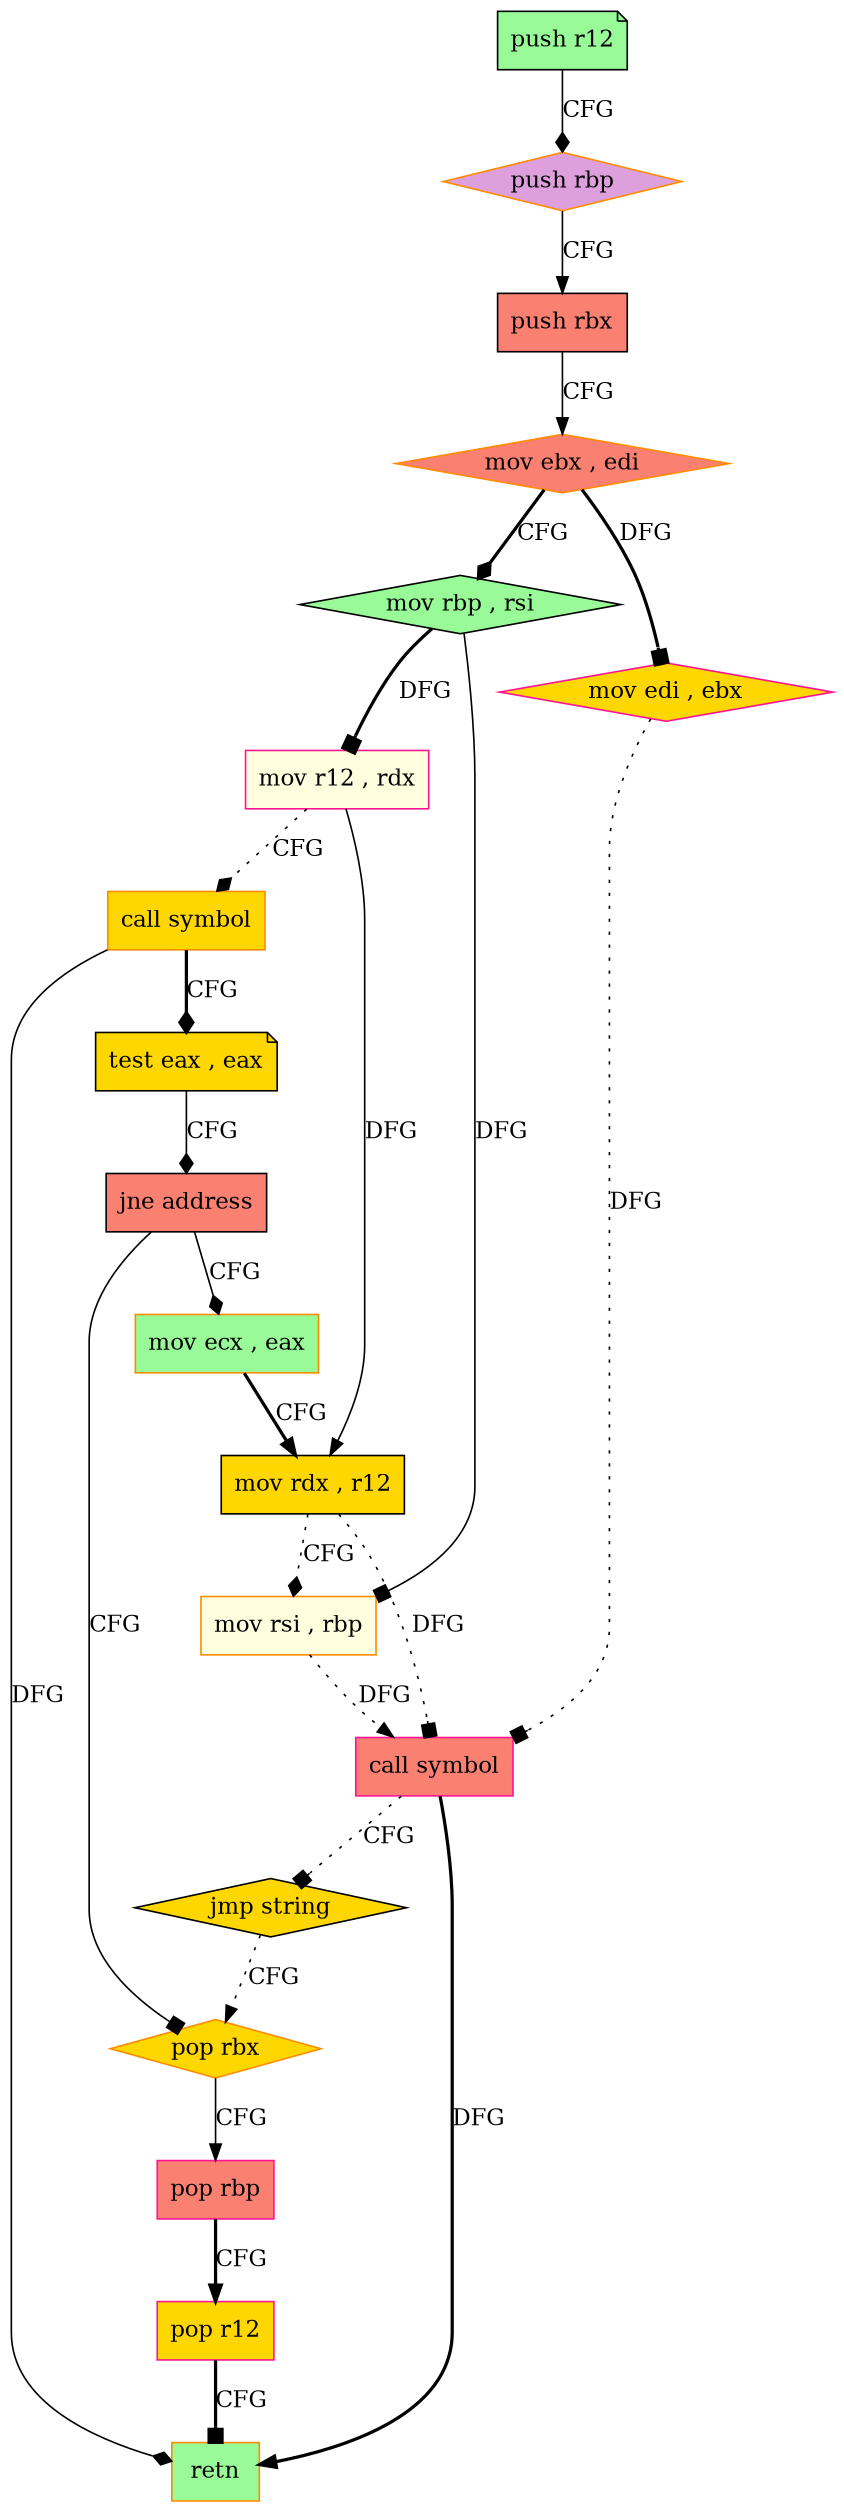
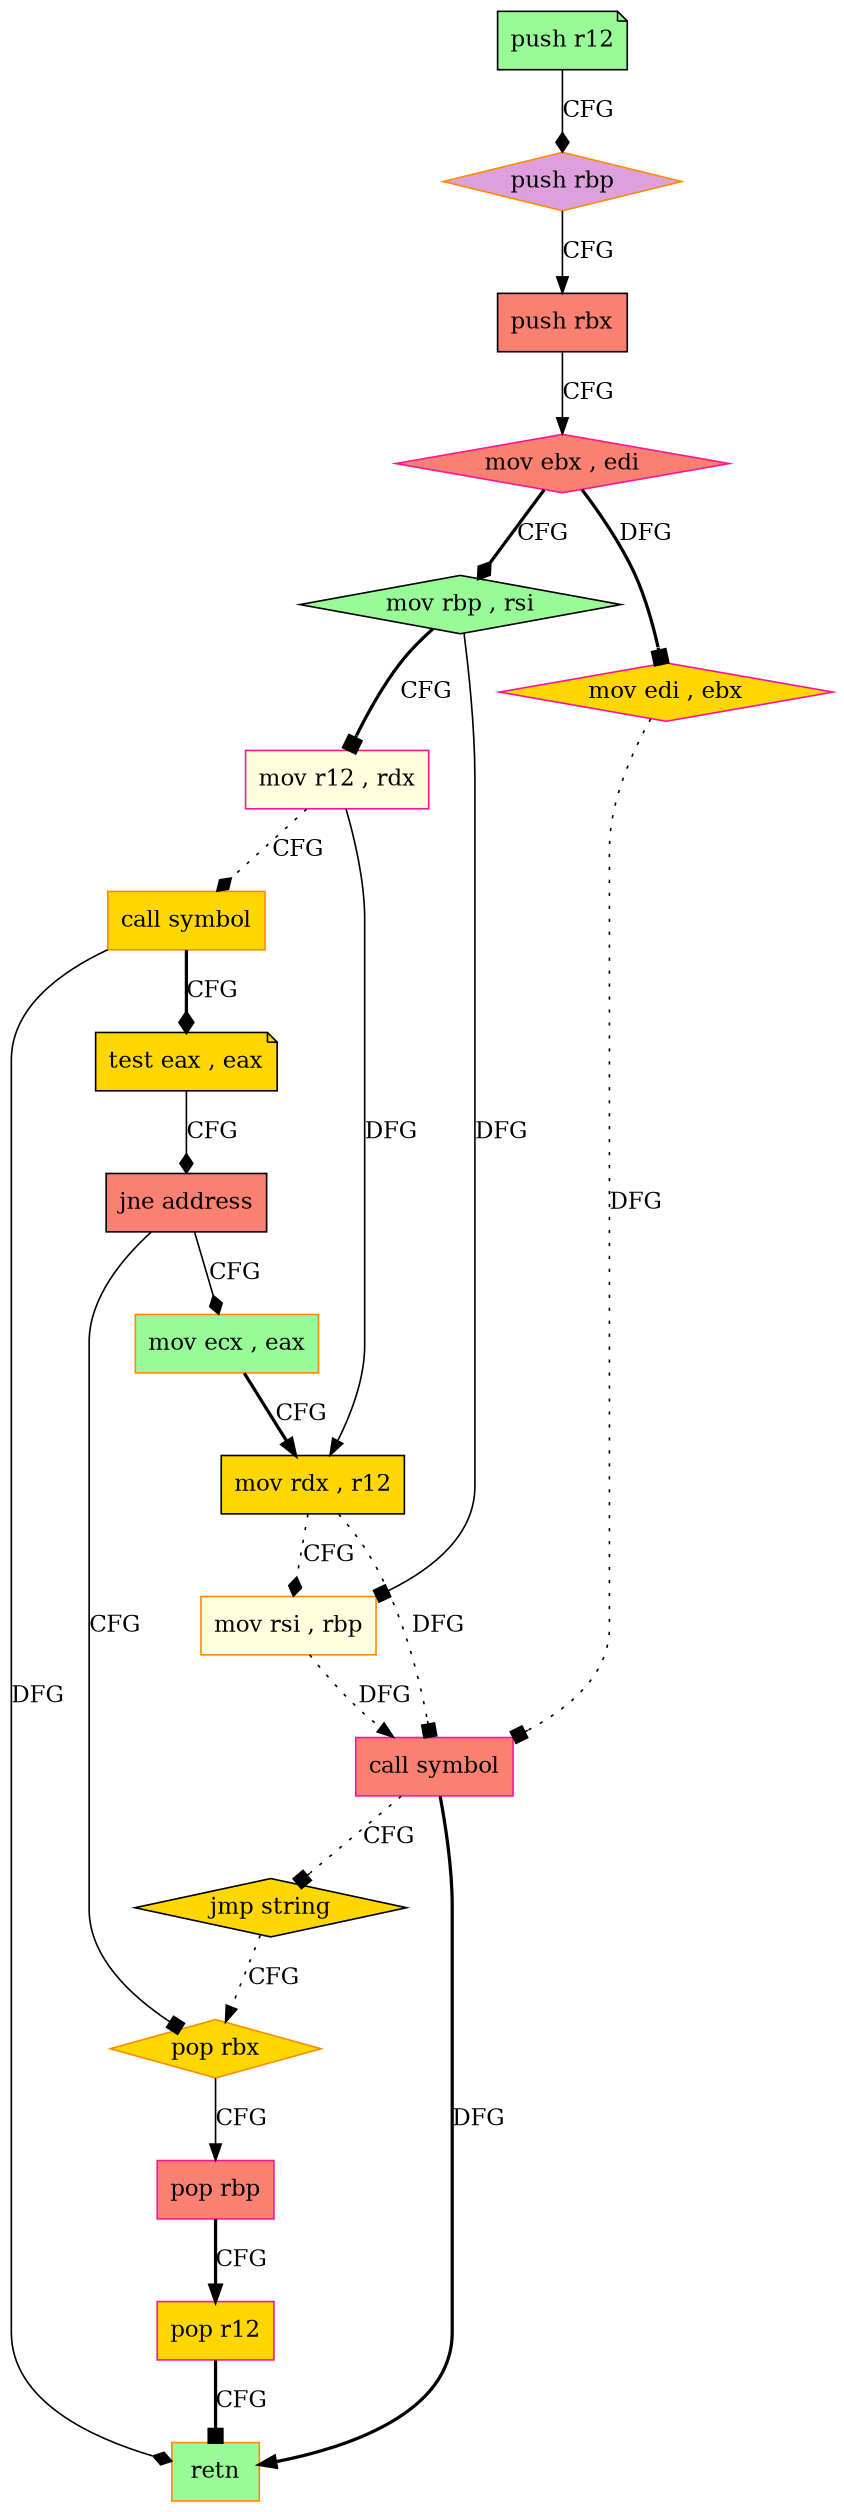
node "mov ebx , edi": color darkorange -> deeppink
edge "mov rbp , rsi" -> "mov r12 , rdx": label "DFG" -> "CFG"
